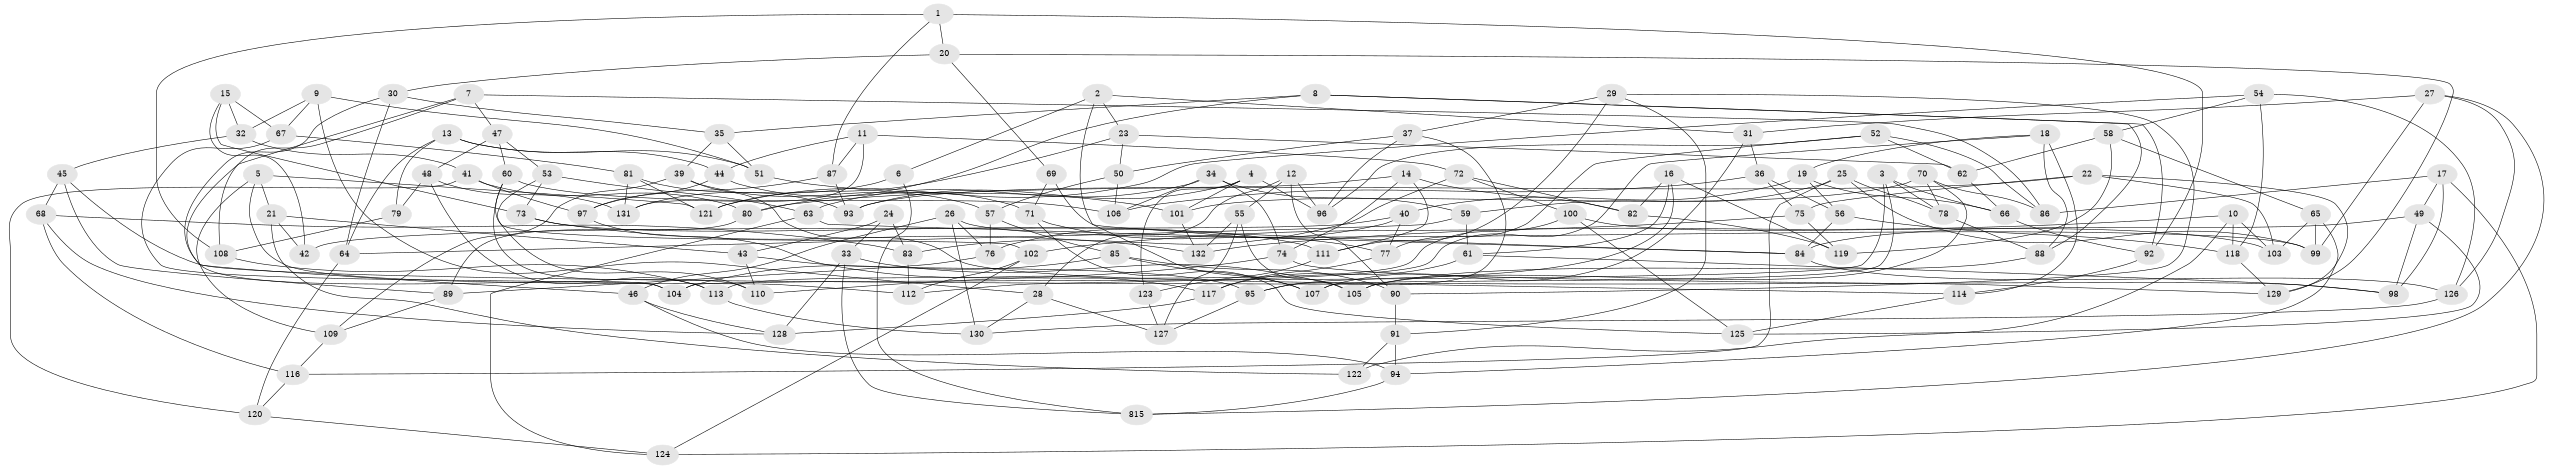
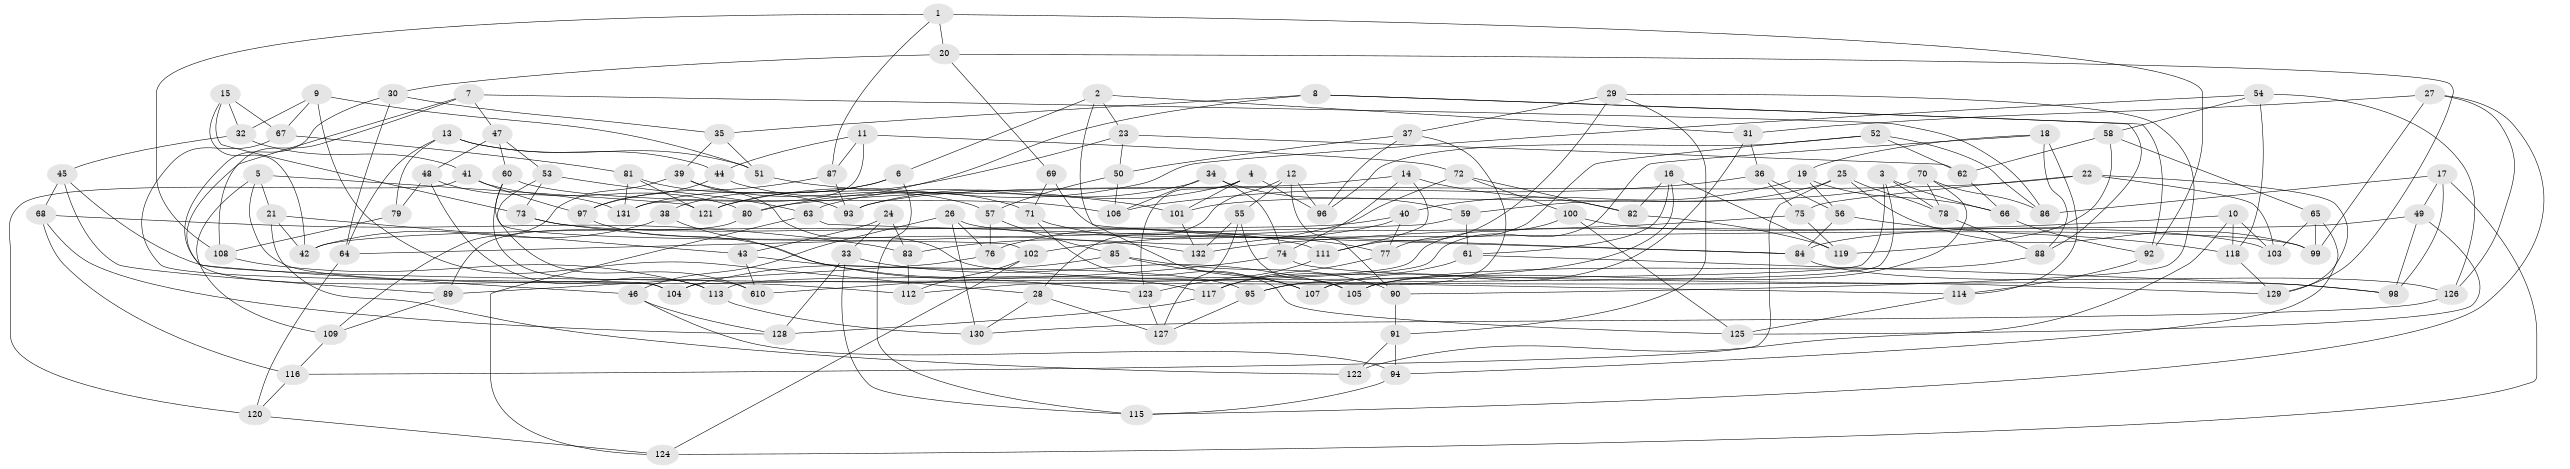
node "38": added
node "110": label "110" -> "610"
node "815": label "815" -> "115"
